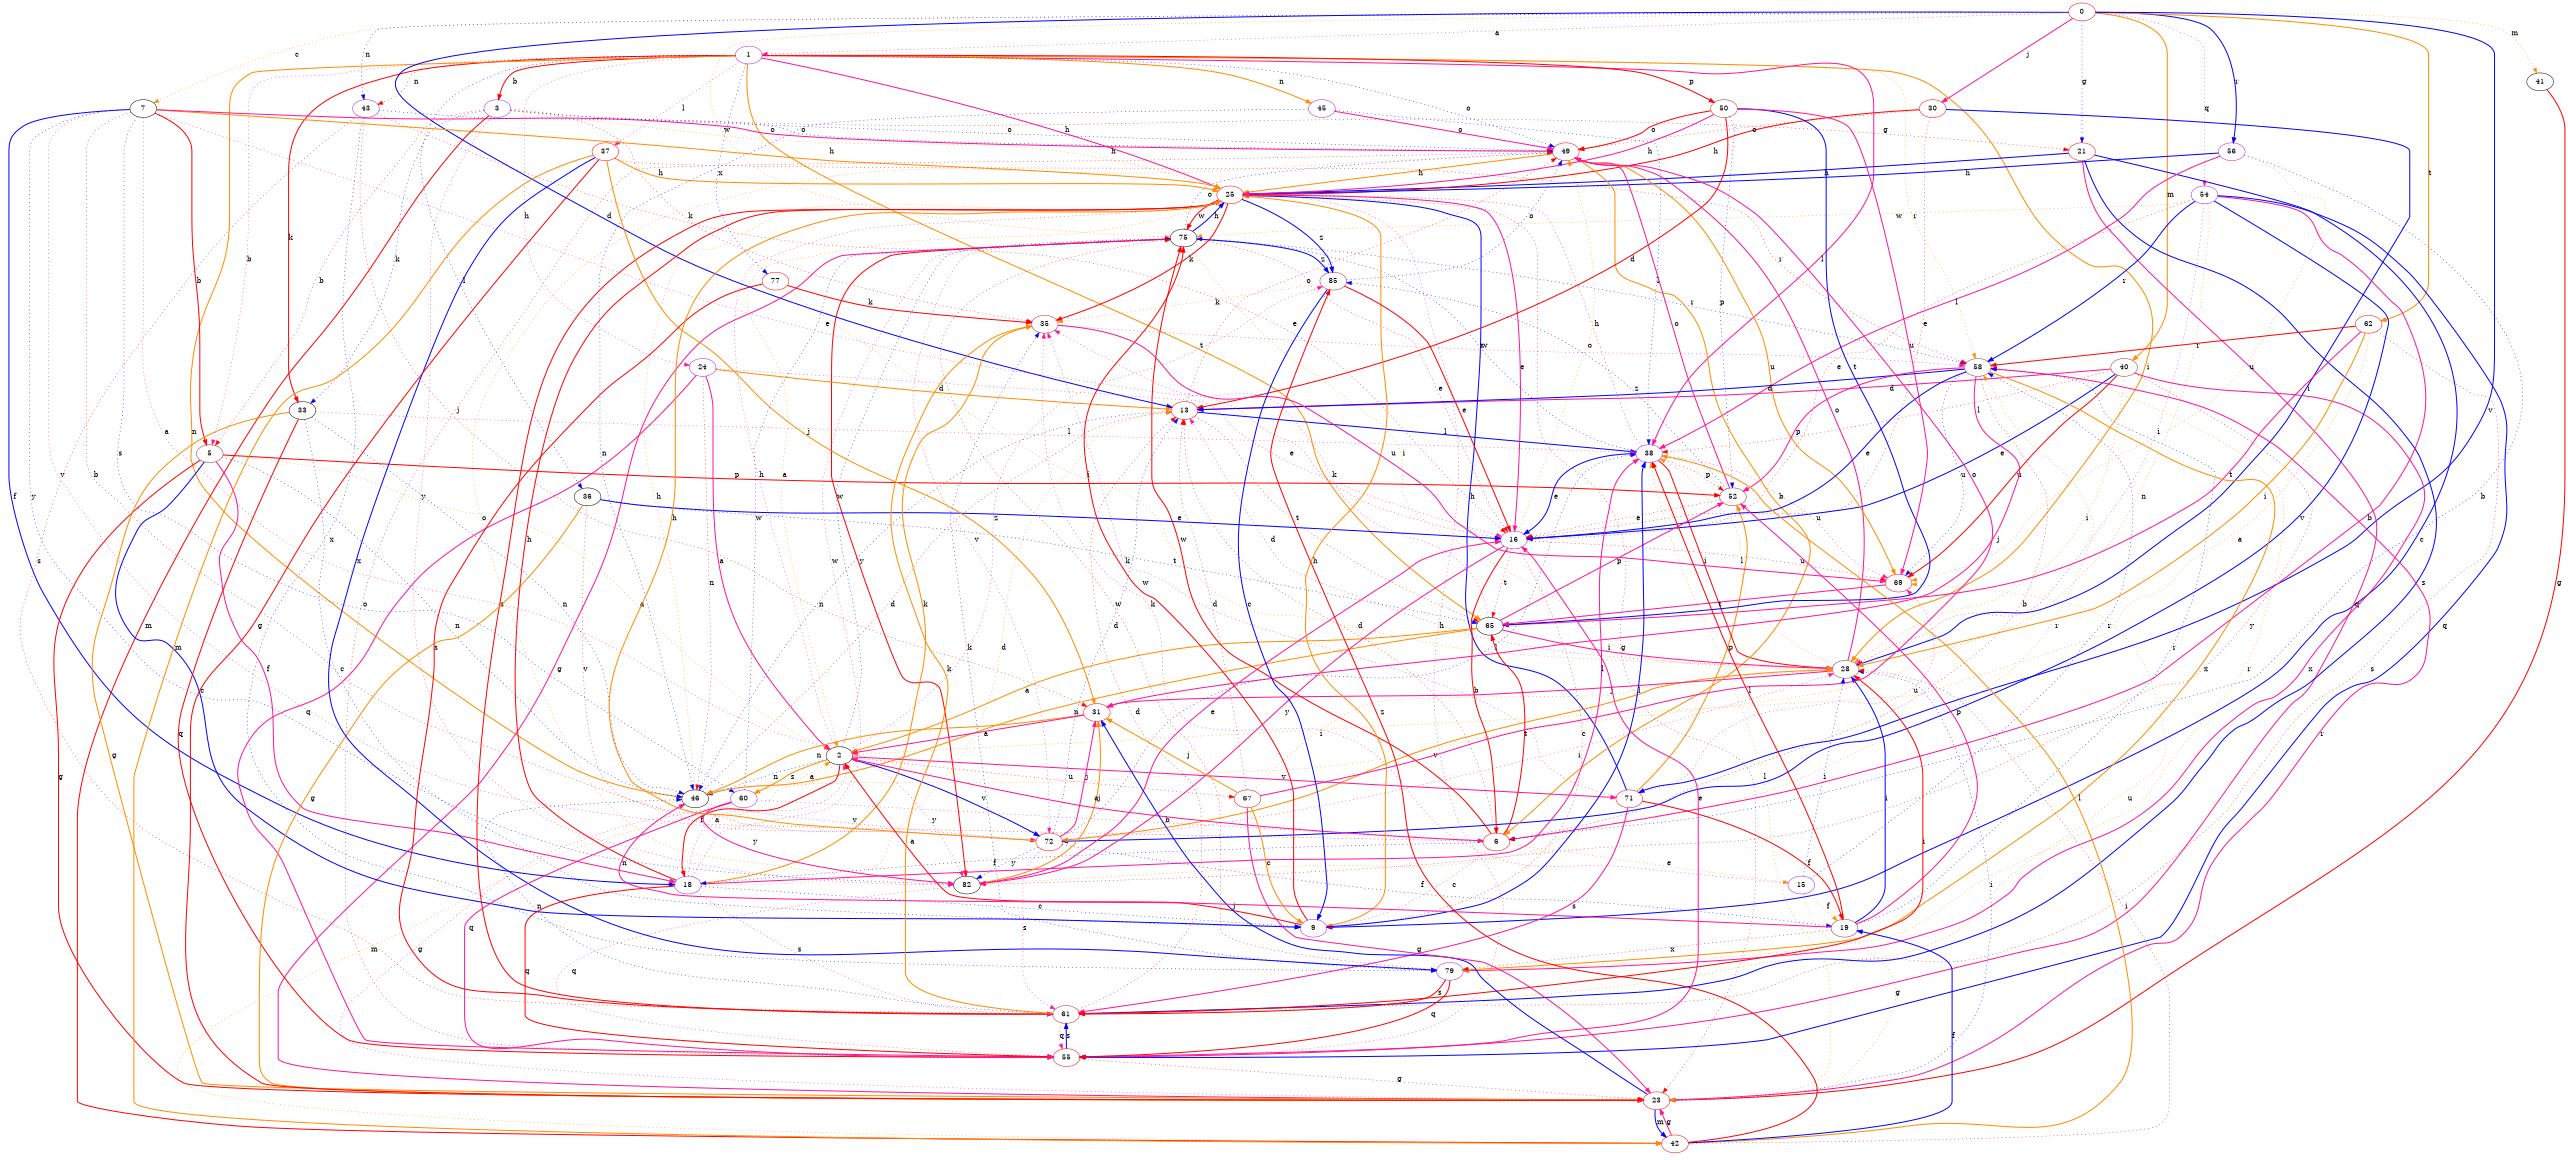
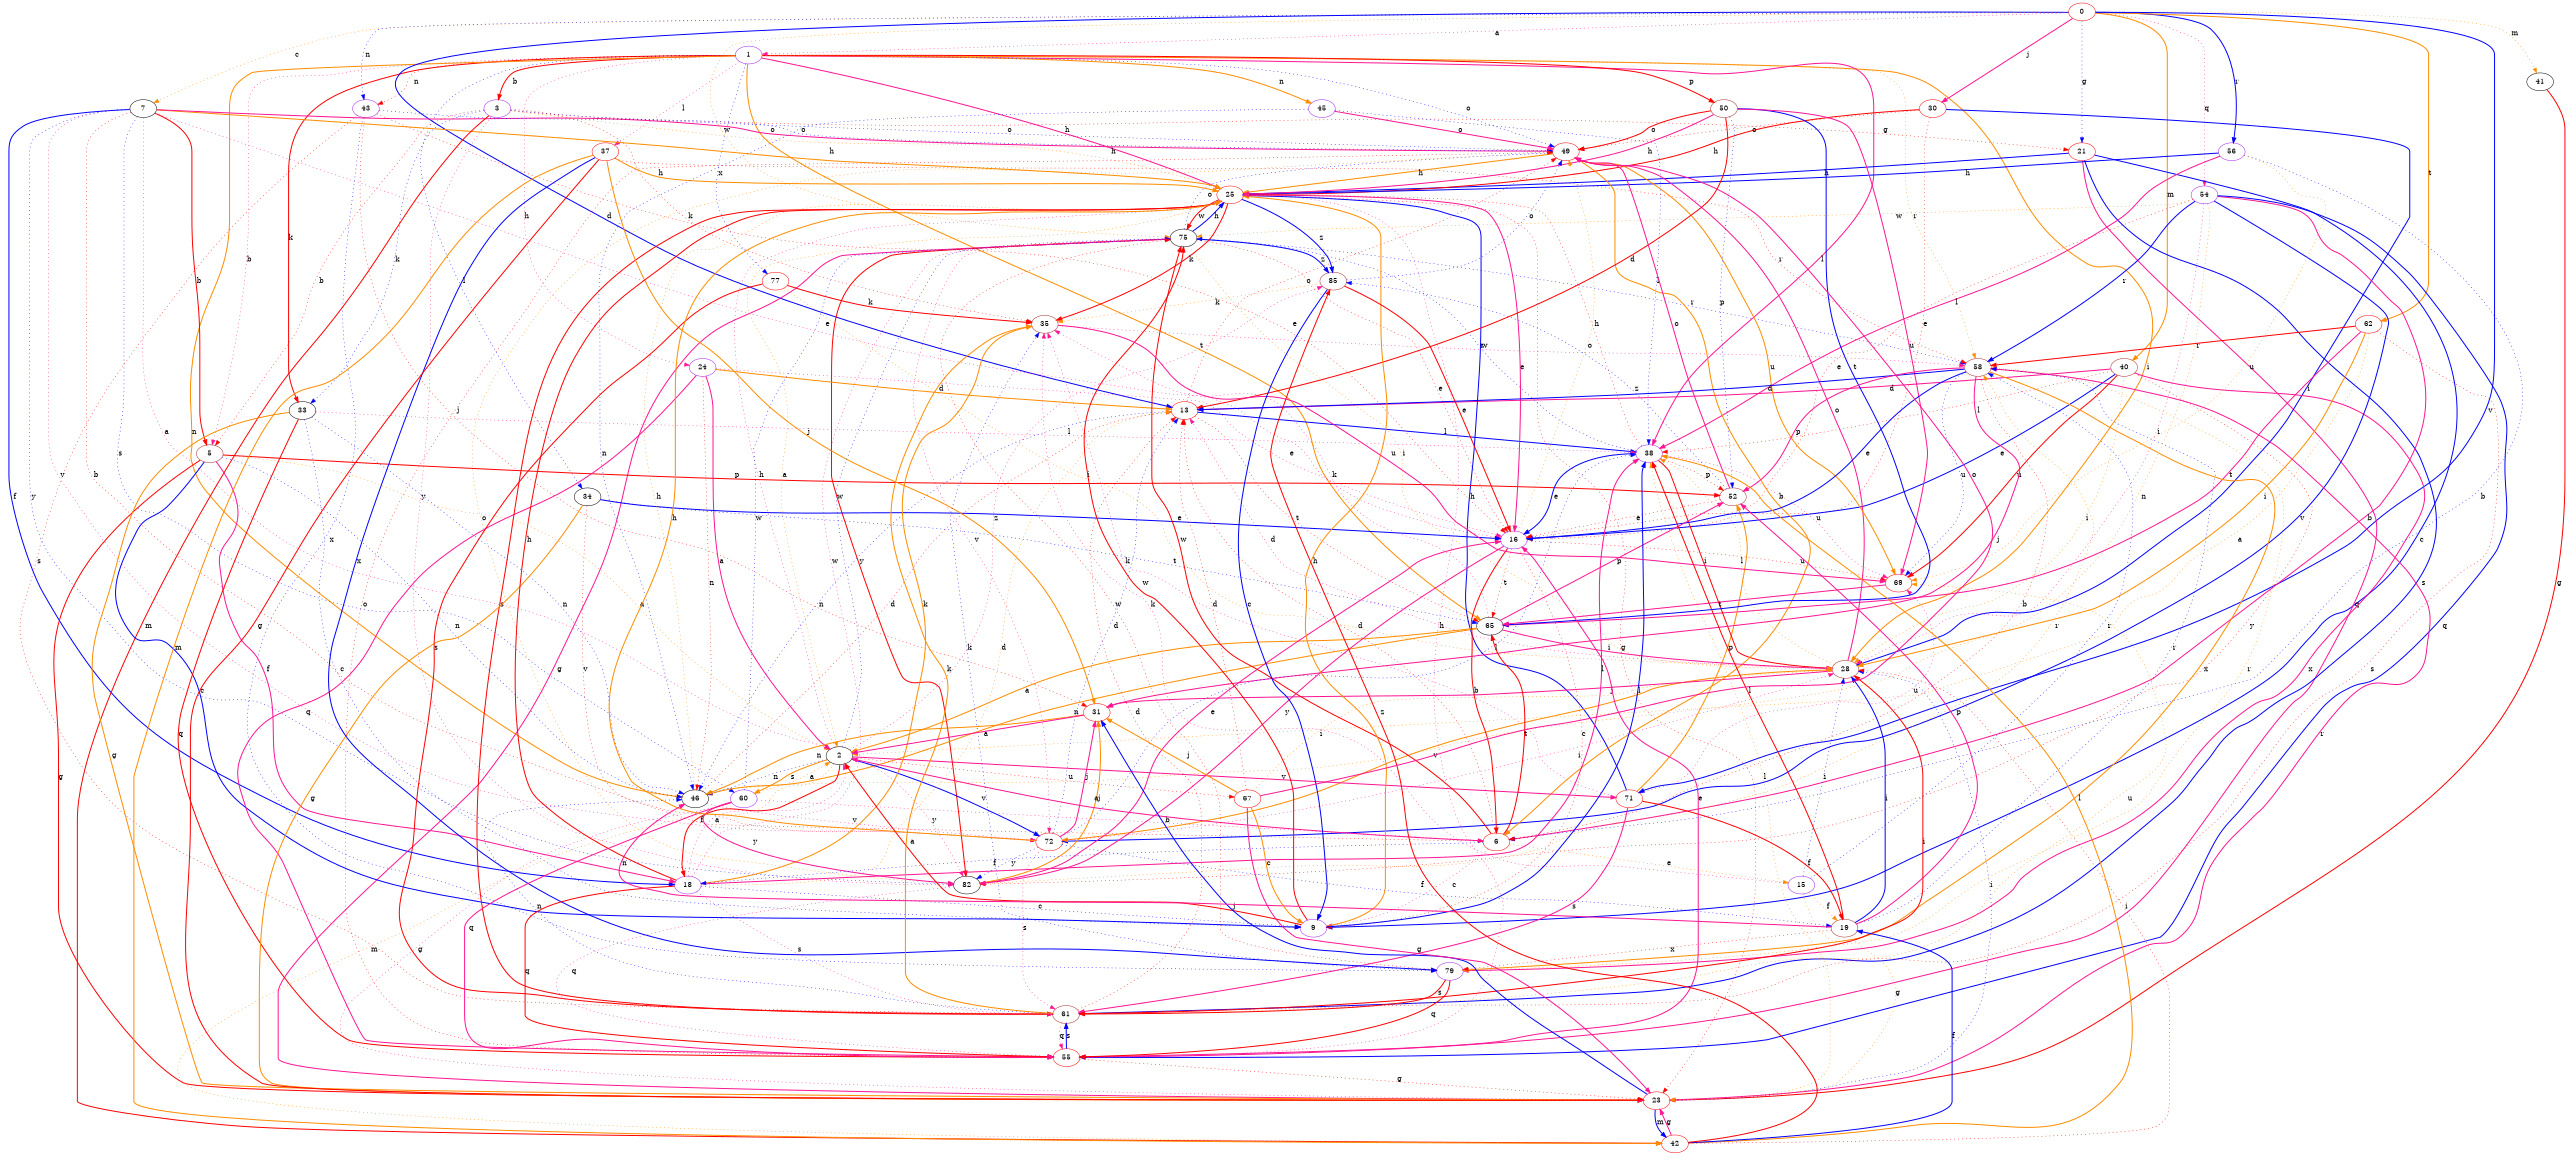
node "36": label "36" -> "34"
